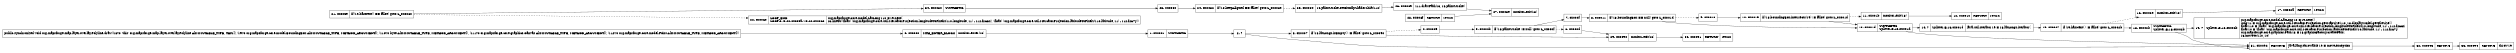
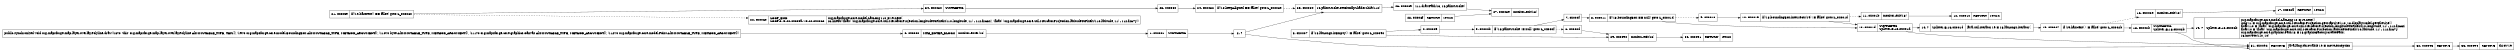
edge "3: 0x0007" -> "4: 0x0009": style dashed -> solid
edge "2: ?" -> "3: 0x0007": now "2: ?" -> "25: 0x0084"
